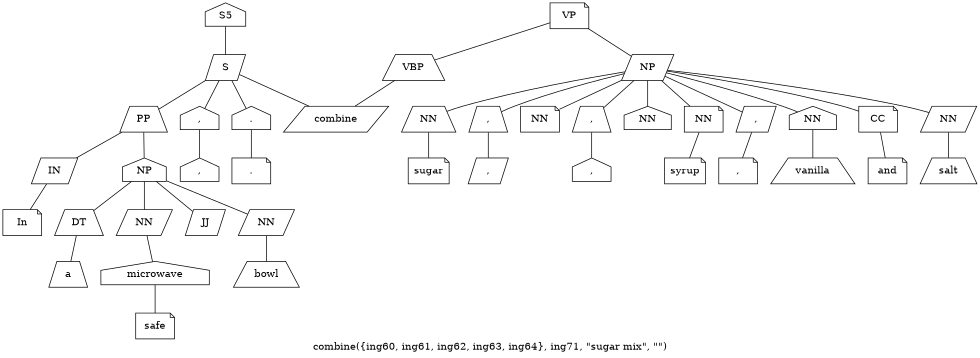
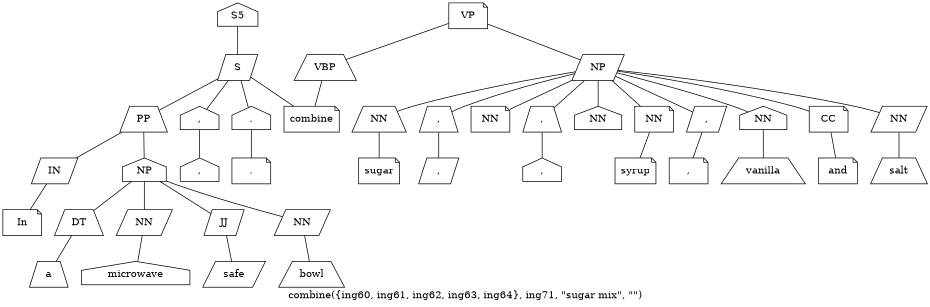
node "combine": shape parallelogram -> note
edge "microwave" -- "safe": now "JJ" -- "safe"
node "safe": shape note -> parallelogram
